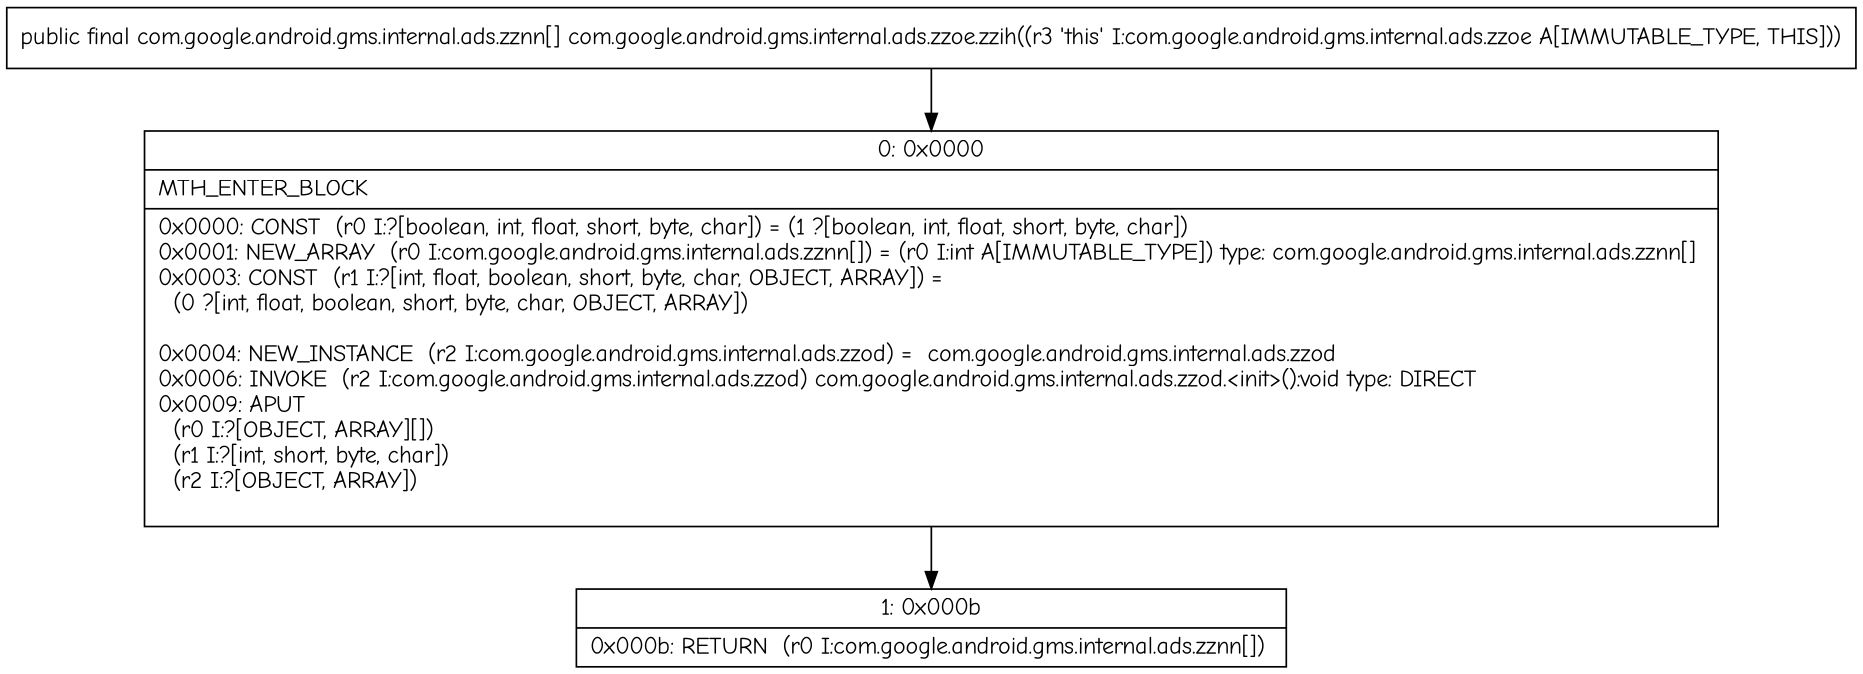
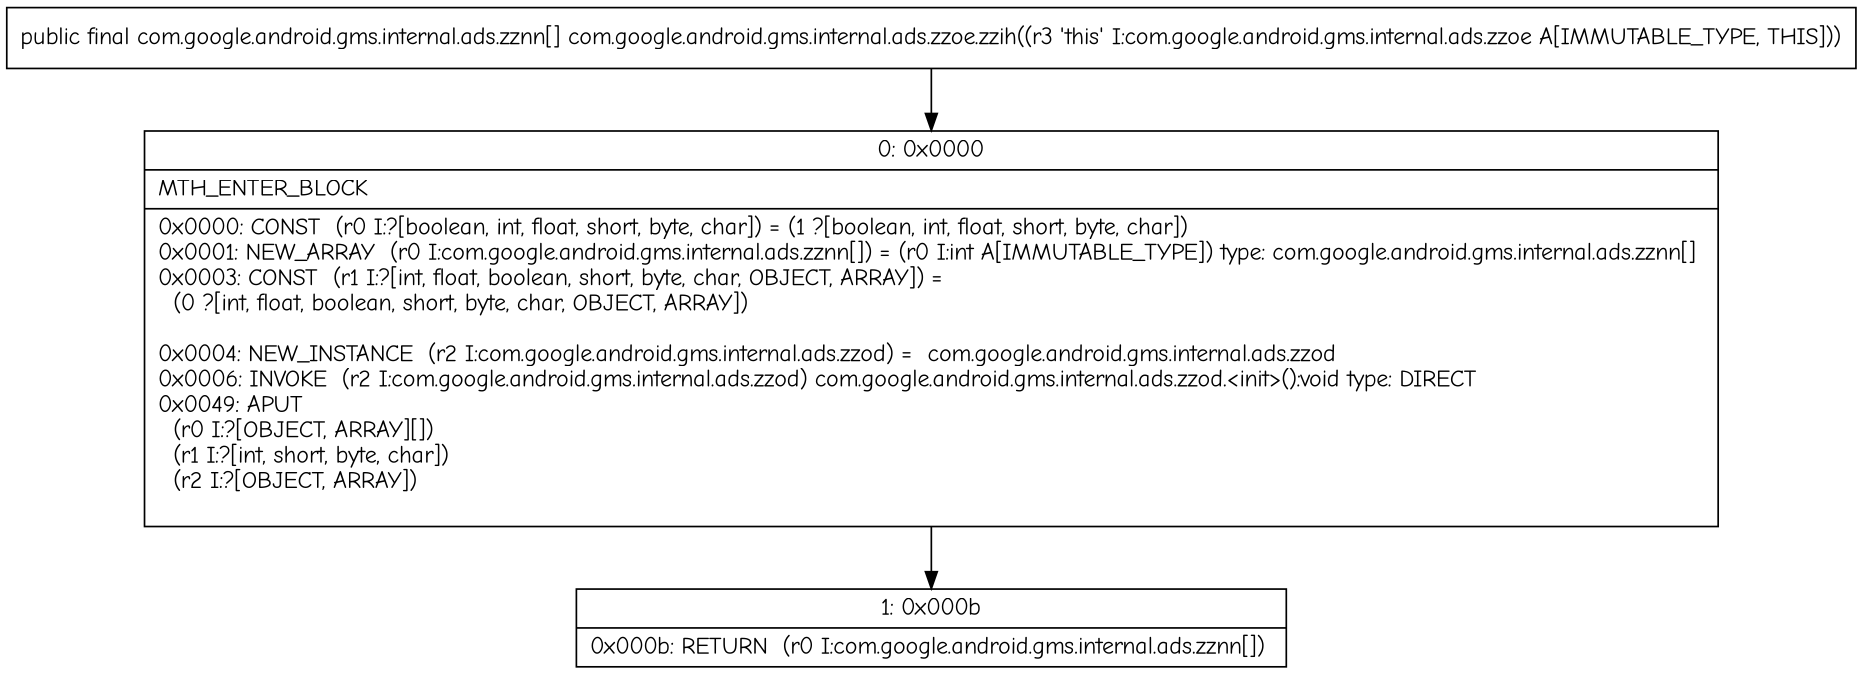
node "0: 0x0000": text "0x0009: APUT" -> "0x0049: APUT"
